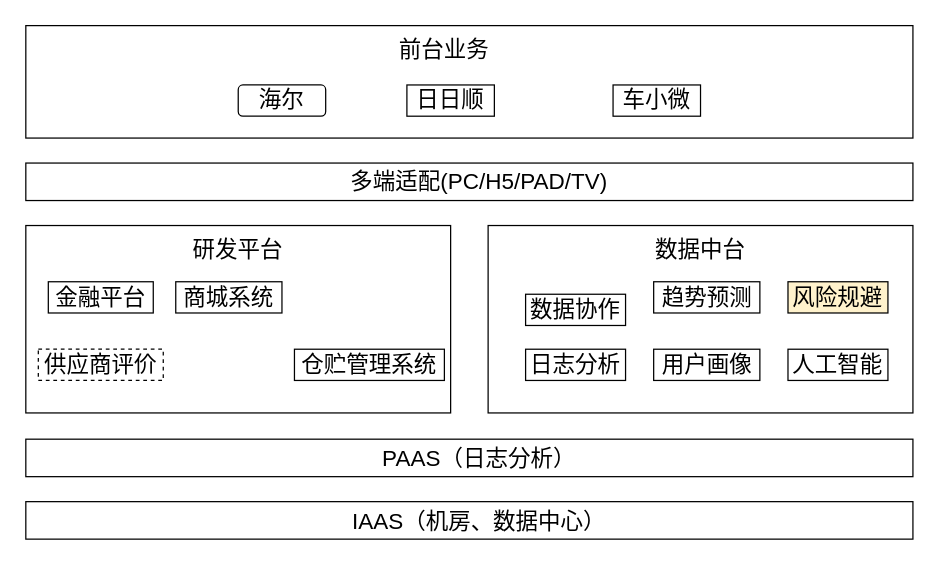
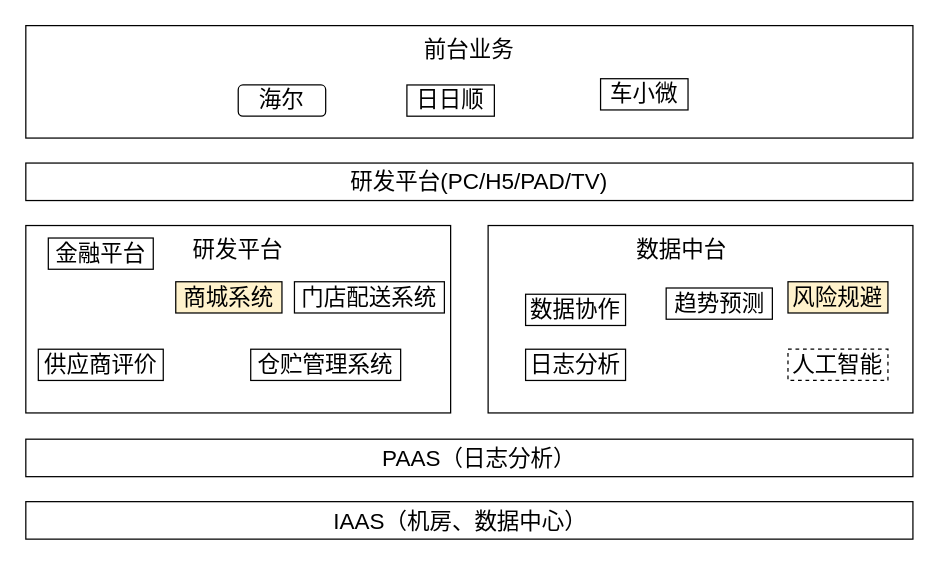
node "前台业务": moved (444, 51) -> (469, 51)
node "车小微": moved (657, 101) -> (644, 94)
node "多端适配(PC/H5/PAD/TV)": label "多端适配(PC/H5/PAD/TV)" -> "研发平台(PC/H5/PAD/TV)"
node "数据中台": moved (701, 251) -> (682, 251)
node "金融平台": moved (101, 298) -> (101, 254)
node "商城系统": fillcolor #ffffff -> #fff2cc
node "门店配送系统": added
node "趋势预测": moved (707, 298) -> (719, 304)
node "供应商评价": style dashed -> solid
node "仓贮管理系统": moved (369, 365) -> (326, 365)
node "用户画像": removed
node "人工智能": style solid -> dashed
node "IAAS（机房、数据中心）": moved (479, 522) -> (461, 522)
